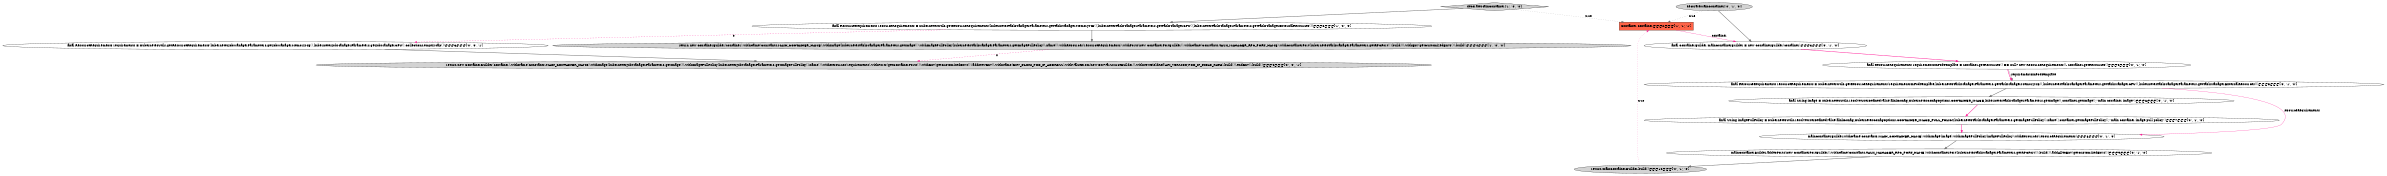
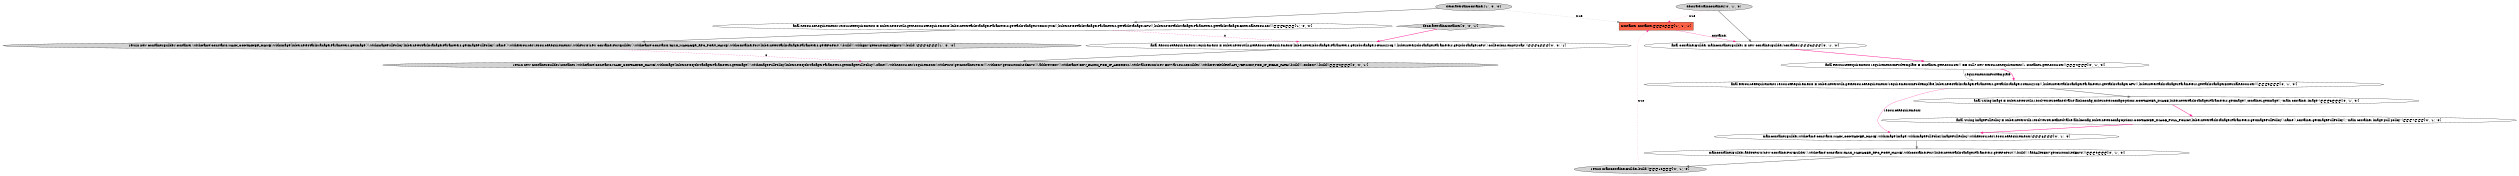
node "decorateMainContainer['1', '0', '0']": shape diamond -> ellipse
edge "decorateMainContainer['0', '1', '0']" -> "Container container@@@2@@@['1', '1', '1']": color gray40 -> deeppink
node "decorateMainContainer['0', '0', '1']": added
